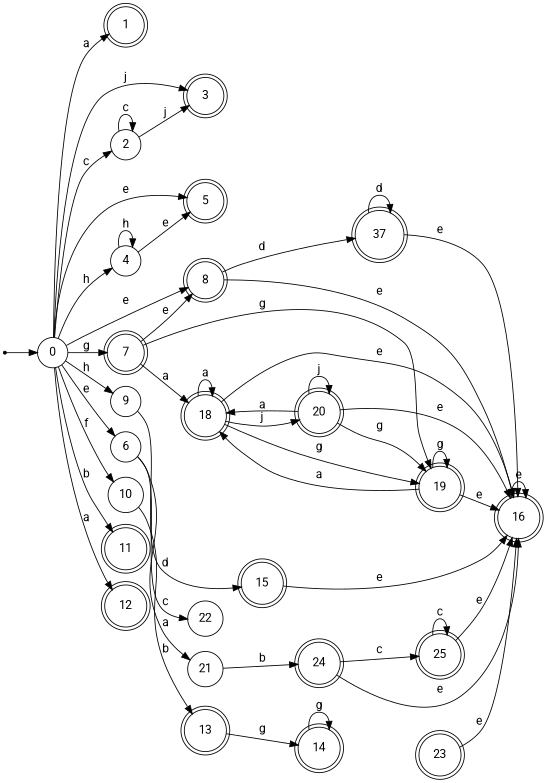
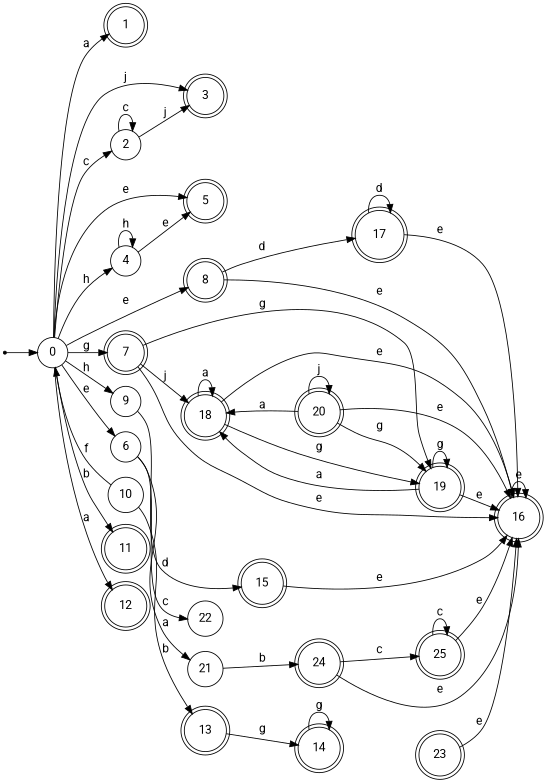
node "37": label "37" -> "17"
edge "7" -> "8": now "7" -> "16"
edge "7" -> "18": label "a" -> "j"
edge "0" -> "10": reversed
edge "18" -> "20": removed, label "j"
